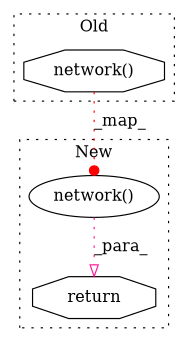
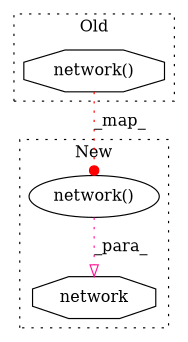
node "return": label "return" -> "network"
